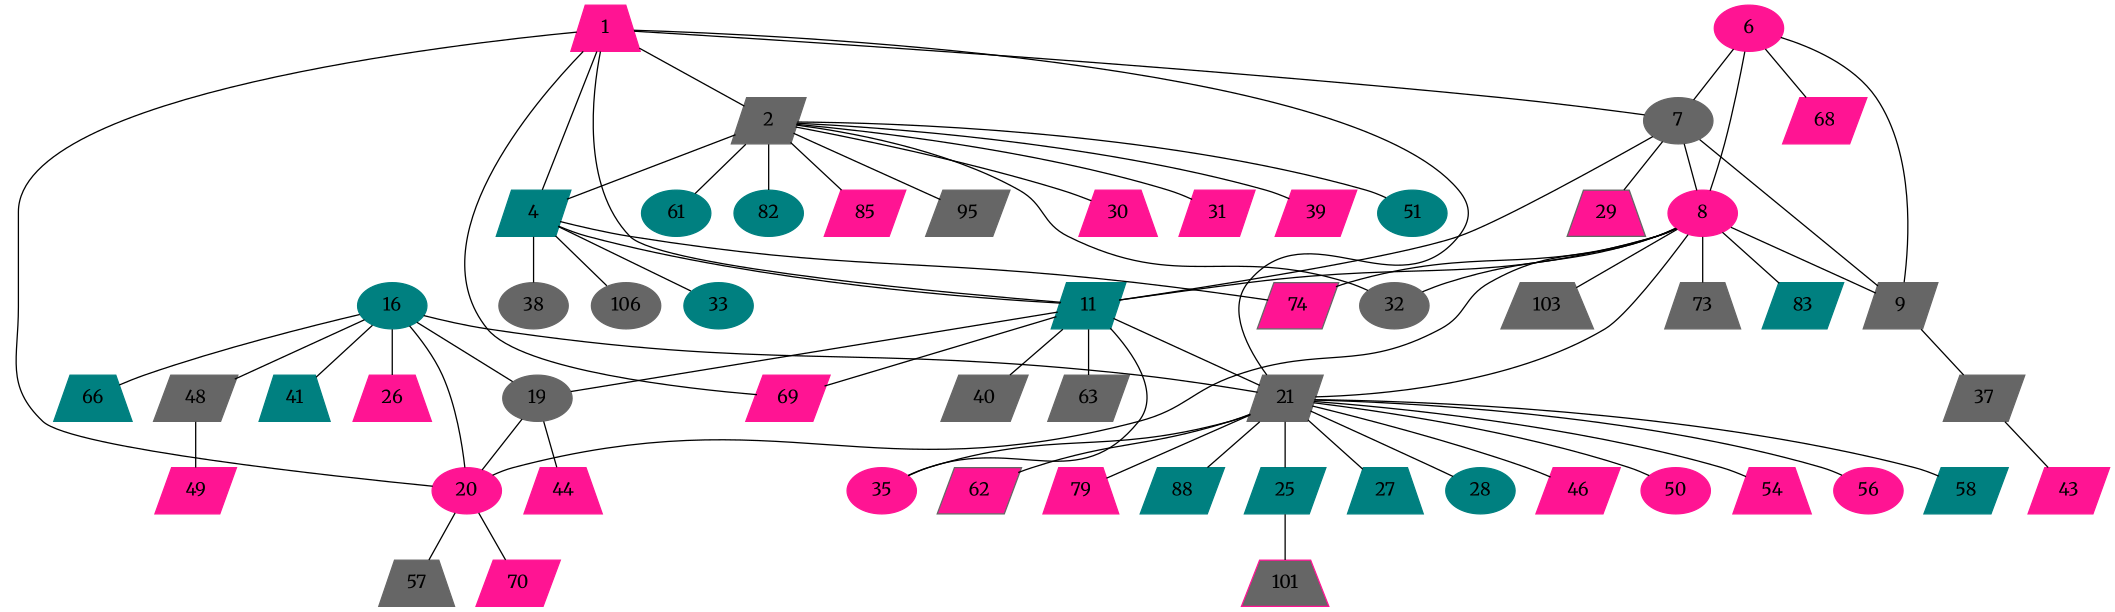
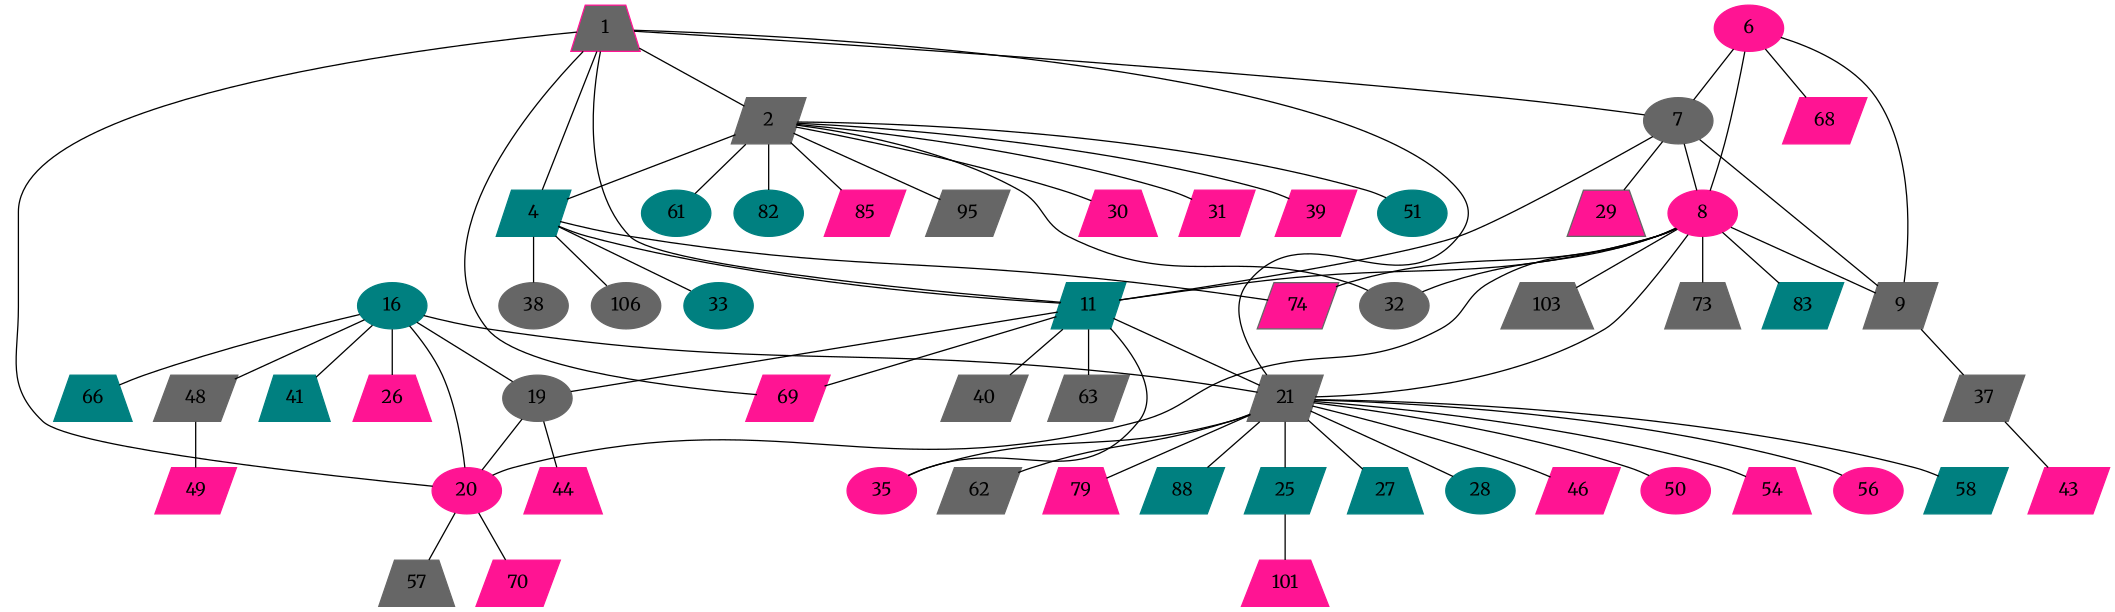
node "1": fillcolor deeppink -> gray40
node "62": fillcolor deeppink -> gray40
node "101": fillcolor gray40 -> deeppink
